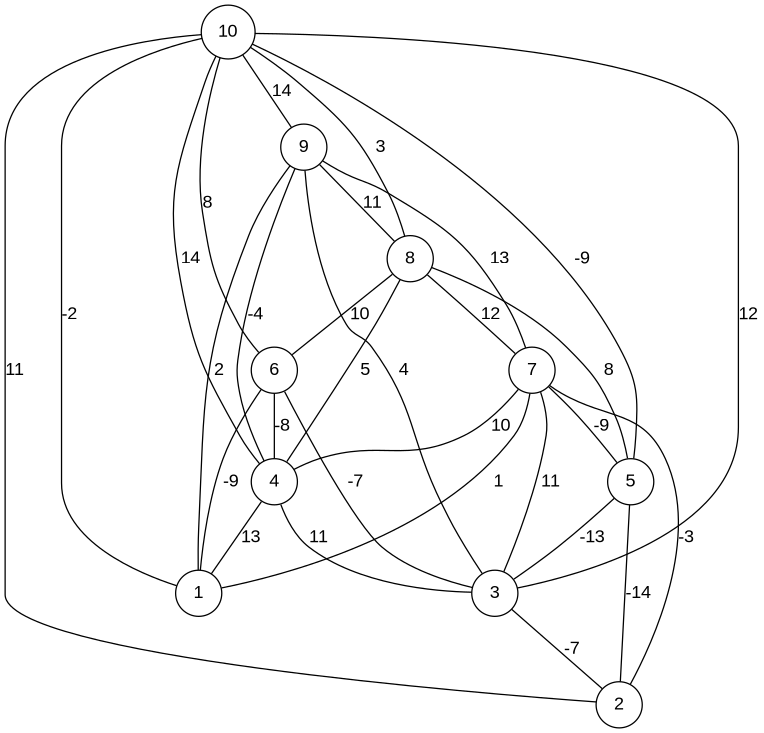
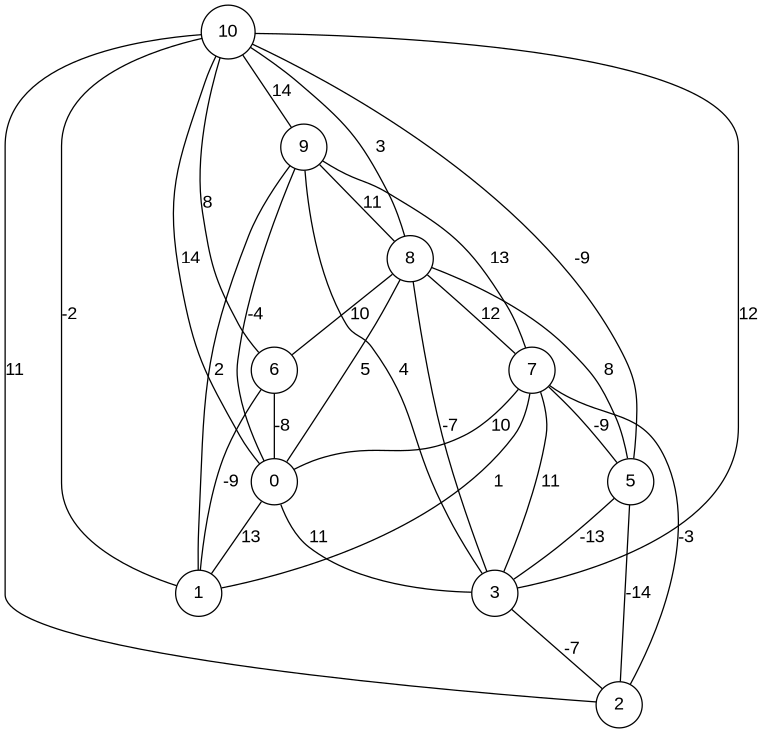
node "4": label "4" -> "0"
edge "6" -- "3": now "8" -- "3"
